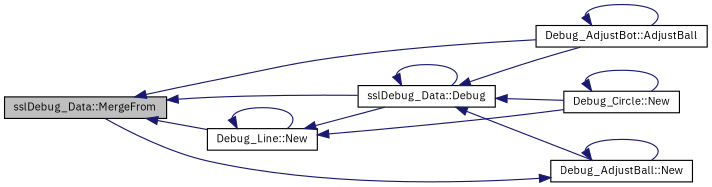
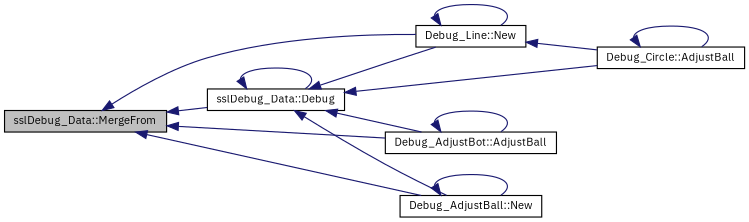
node "Debug_Circle::New": label "Debug_Circle::New" -> "Debug_Circle::AdjustBall"
edge "sslDebug_Data::Debug" -> "Debug_Line::New": reversed
edge "sslDebug_Data::MergeFrom" -> "Debug_AdjustBall::New": reversed
